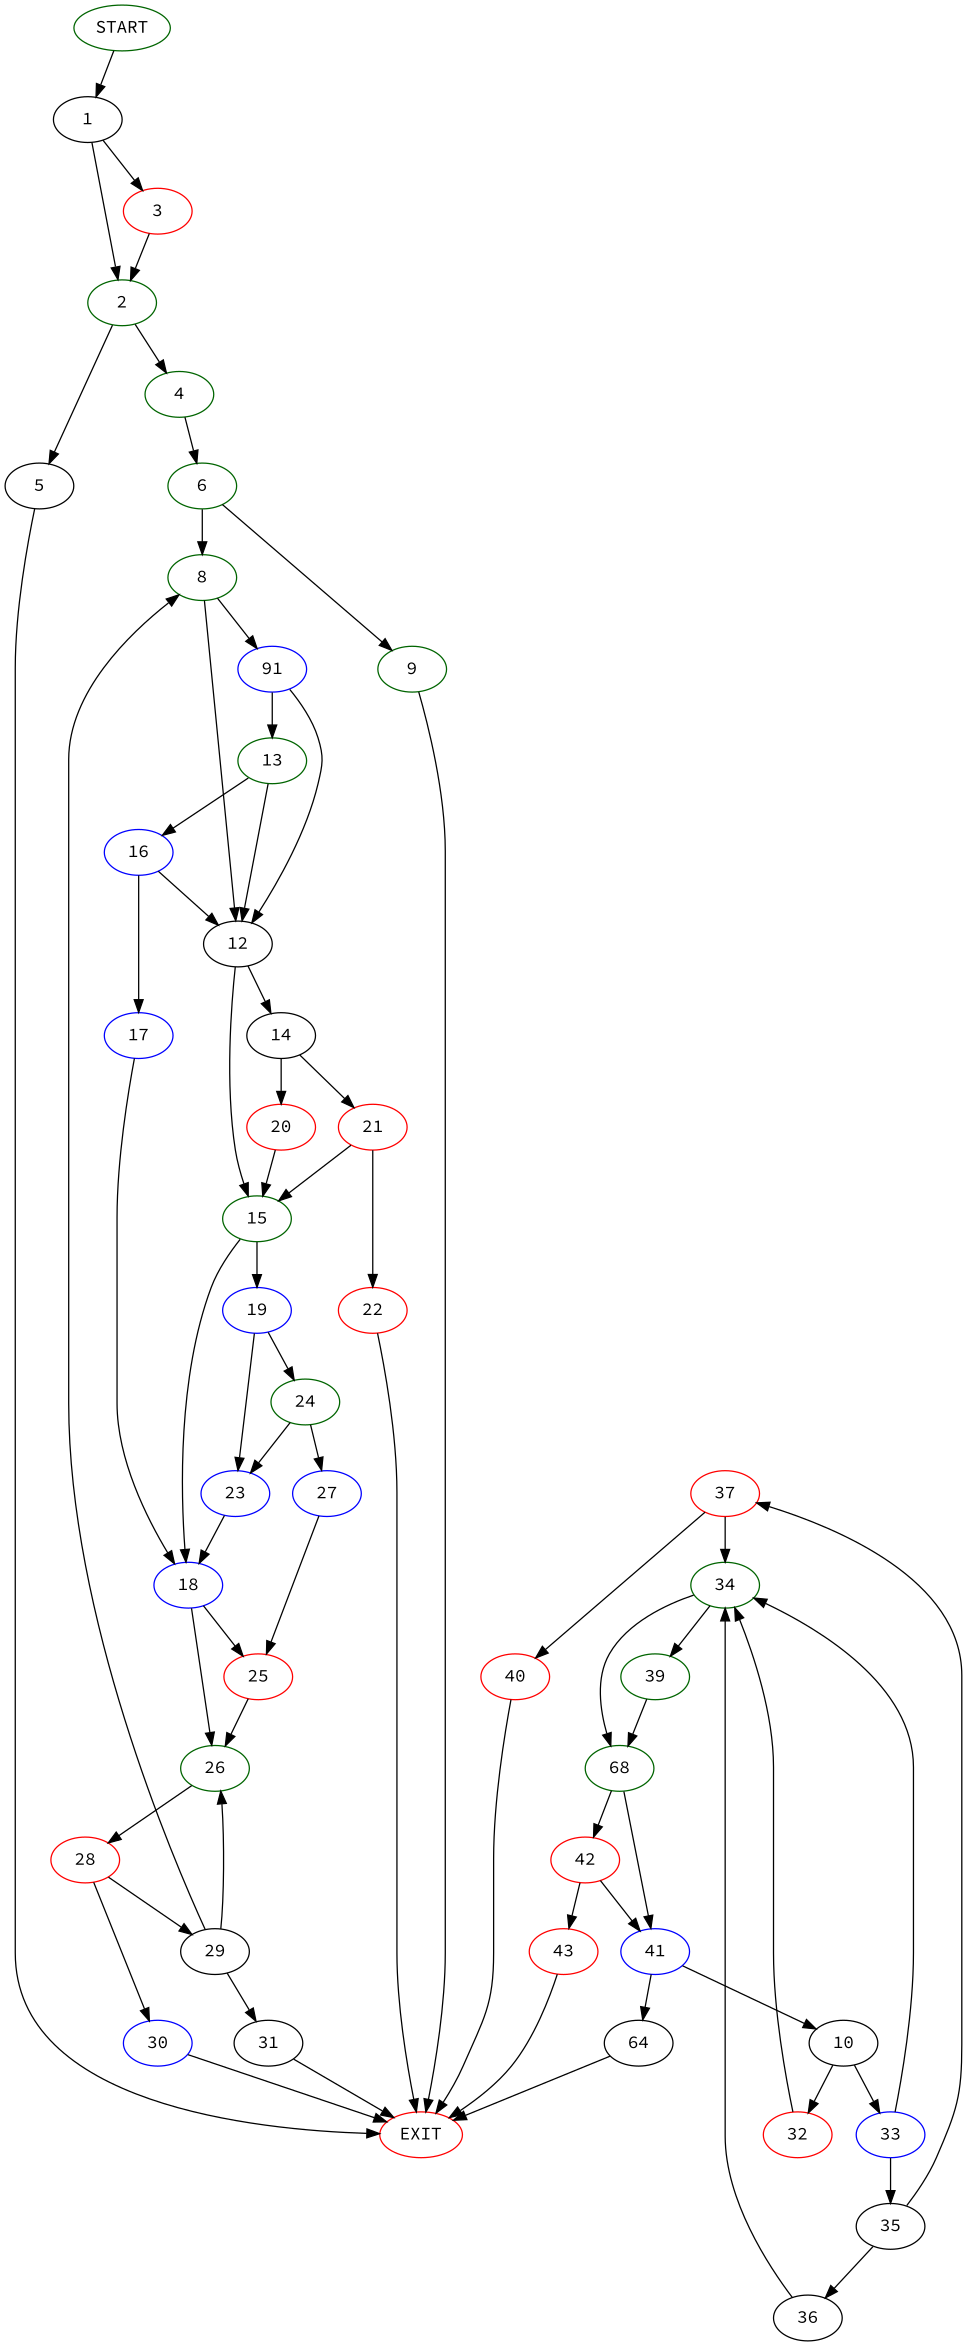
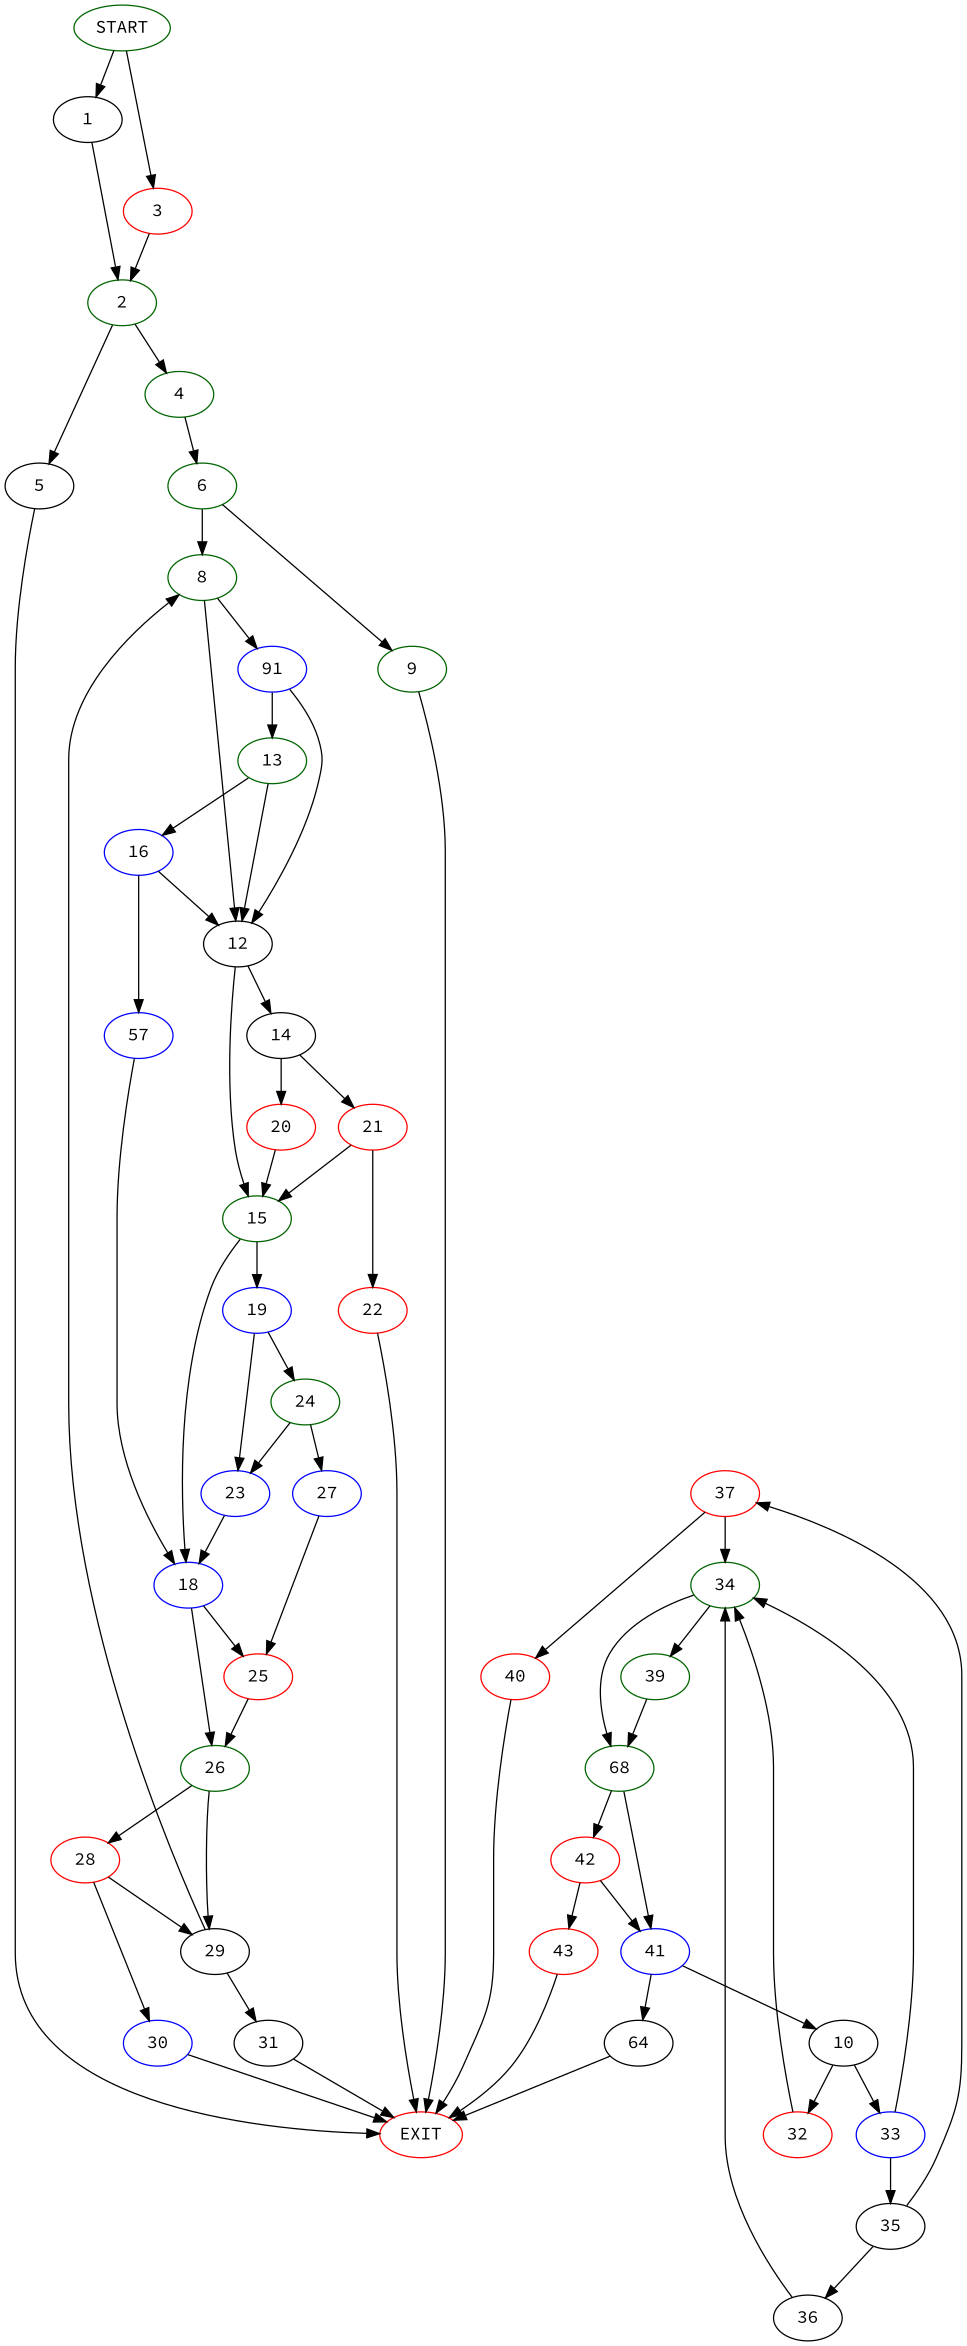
edge "1" -> "3": now "START" -> "3"
node "17": label "17" -> "57"
edge "29" -> "26": reversed
